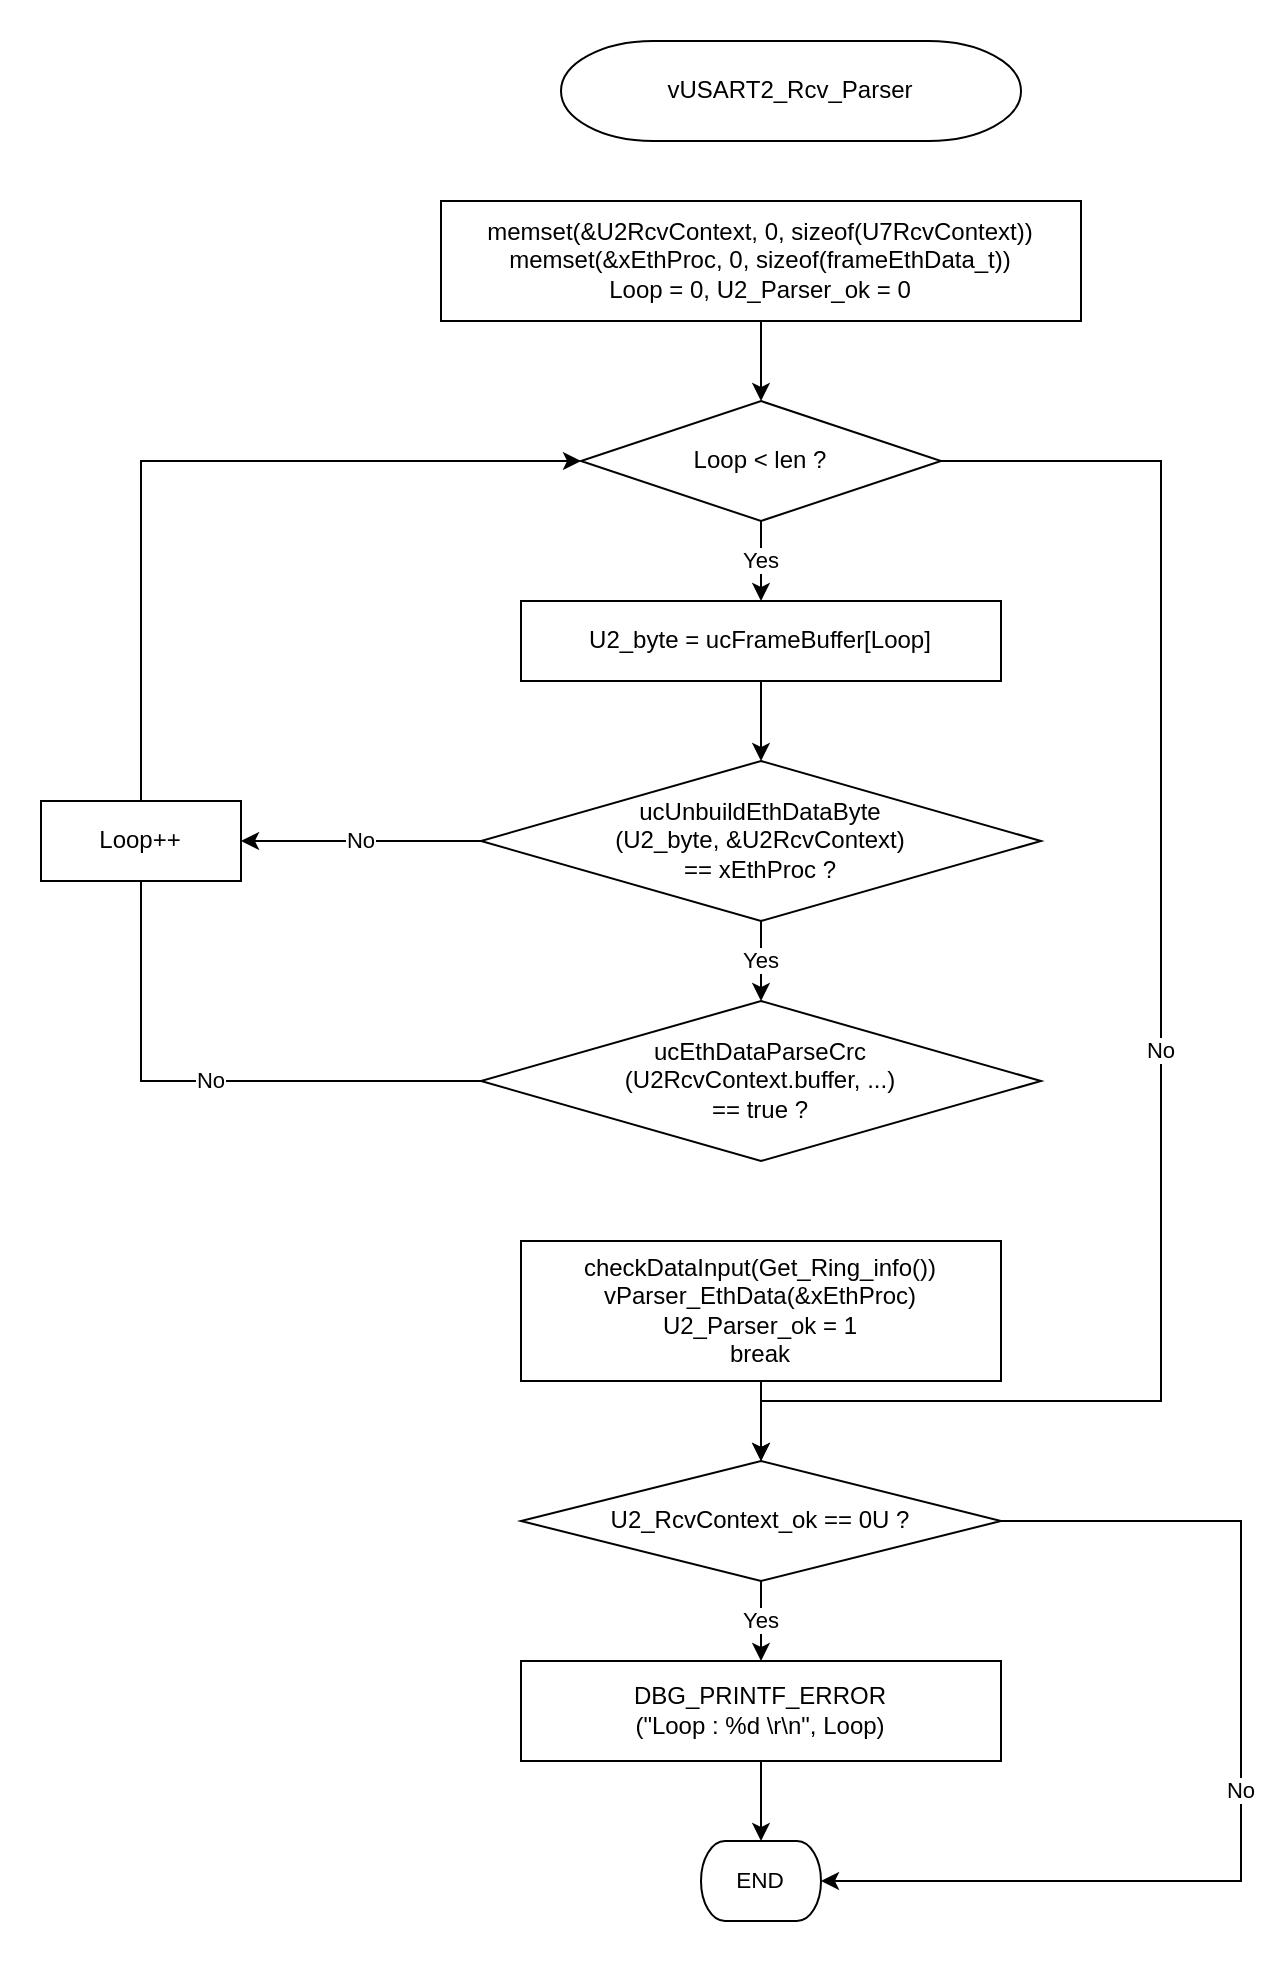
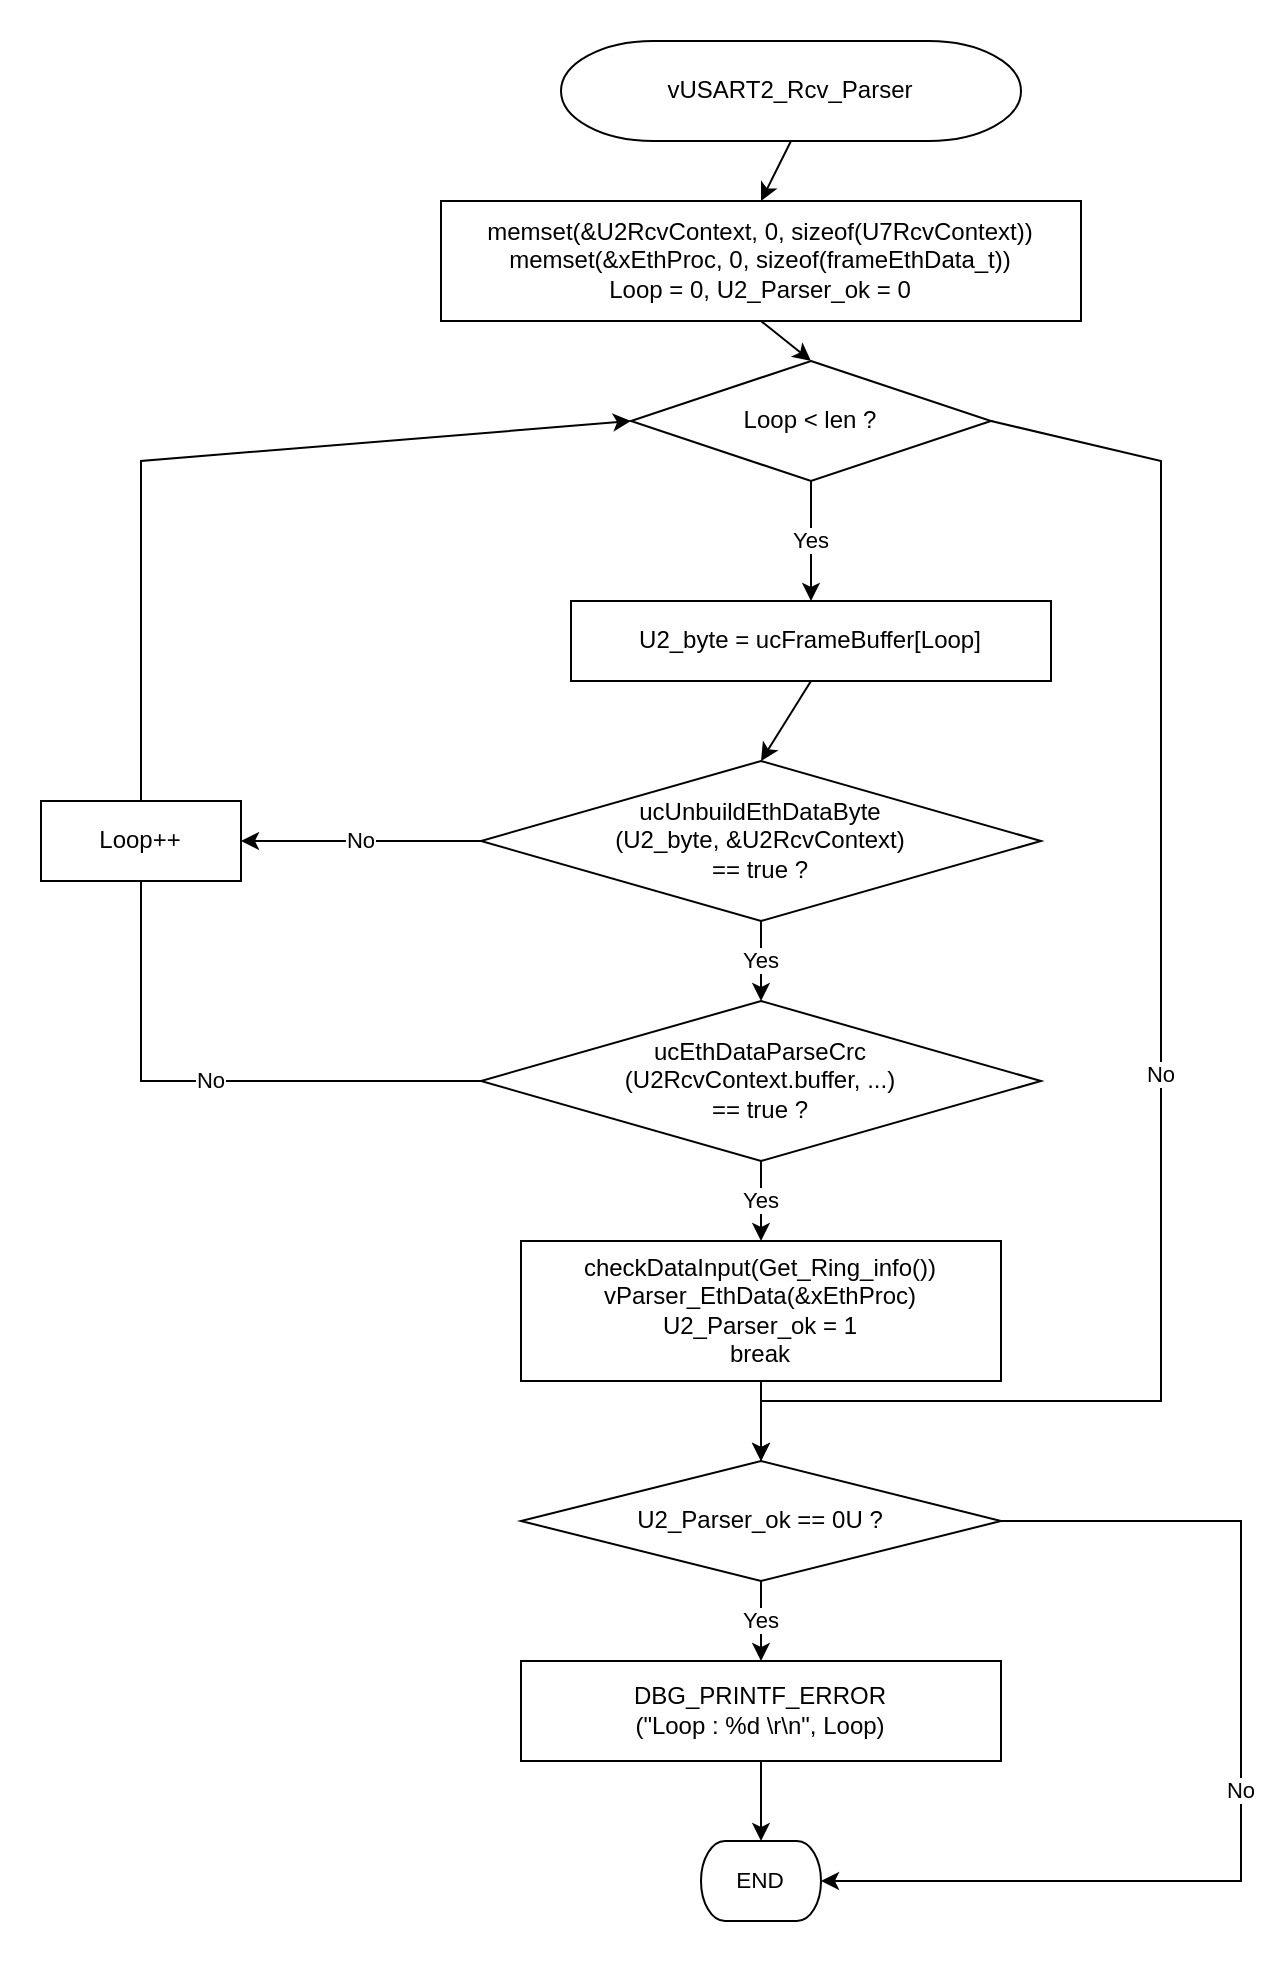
edge "vUSART2_Rcv_Parser" -> "memset(&U2RcvContext, 0, sizeof(U7RcvContext)) memset(&xEthProc, 0, sizeof(frameEthData_t)) Loop = 0, U2_Parser_ok = 0": added
node "Loop < len ?": moved (761, 461) -> (811, 421)
node "U2_byte = ucFrameBuffer[Loop]": moved (761, 641) -> (811, 641)
node "ucUnbuildEthDataByte (U2_byte, &U2RcvContext) == xEthProc ?": label "ucUnbuildEthDataByte (U2_byte, &U2RcvContext) == xEthProc ?" -> "ucUnbuildEthDataByte (U2_byte, &U2RcvContext) == true ?"
edge "ucEthDataParseCrc (U2RcvContext.buffer, ...) == true ?" -> "checkDataInput(Get_Ring_info()) vParser_EthData(&xEthProc) U2_Parser_ok = 1 break": added, label "Yes"
node "U2_RcvContext_ok == 0U ?": label "U2_RcvContext_ok == 0U ?" -> "U2_Parser_ok == 0U ?"
